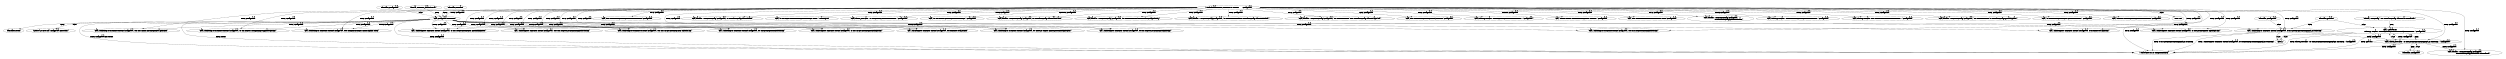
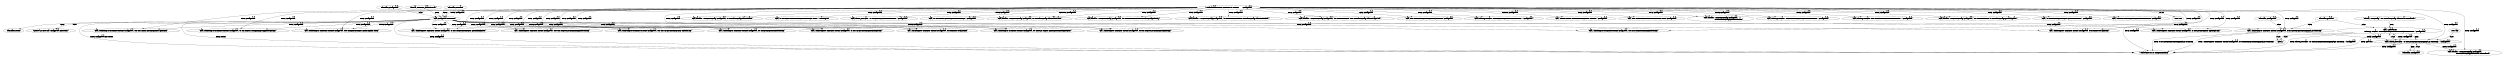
edge "(MethodParameterIn,OMX_IN OMX_PTR        configData)" -> "1000100": label "AST: " -> "OMX: "
node "(Call,(QOMX_VIDEO_CONFIG_LTRPERIOD_TYPE*)configData)": removed
node "1000493": added
